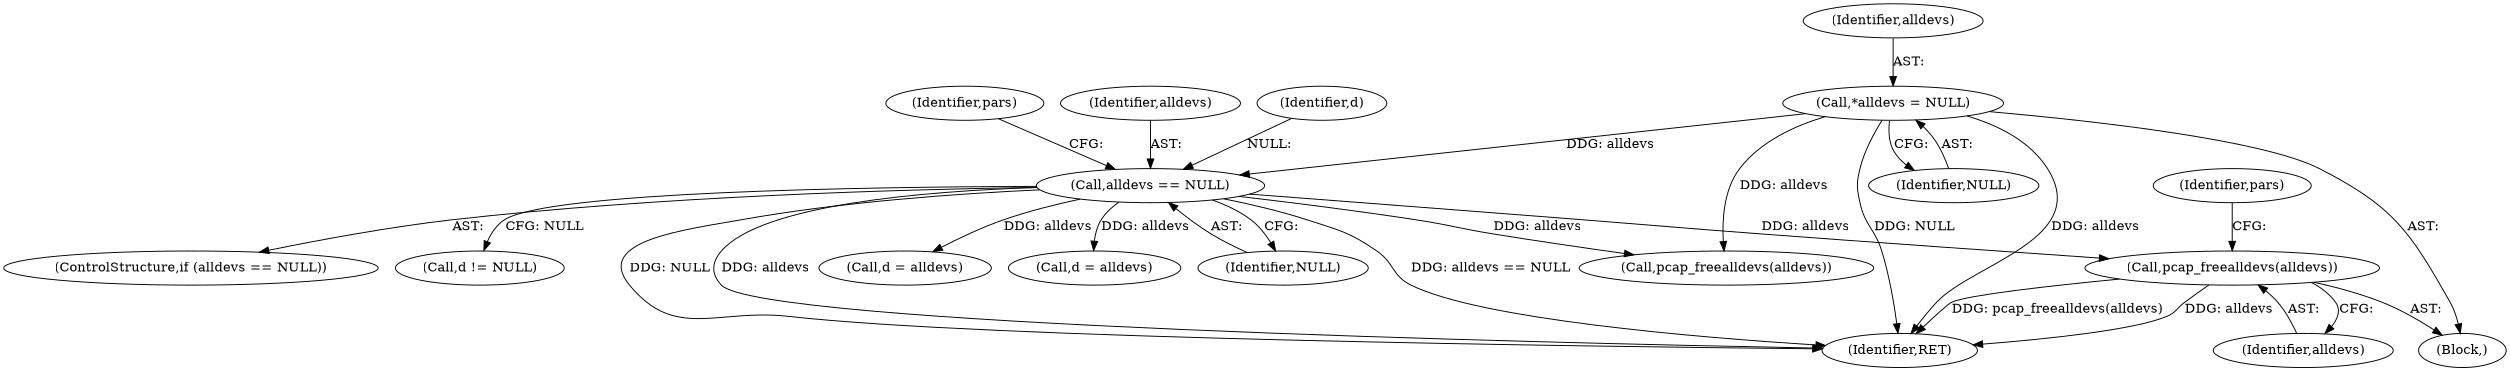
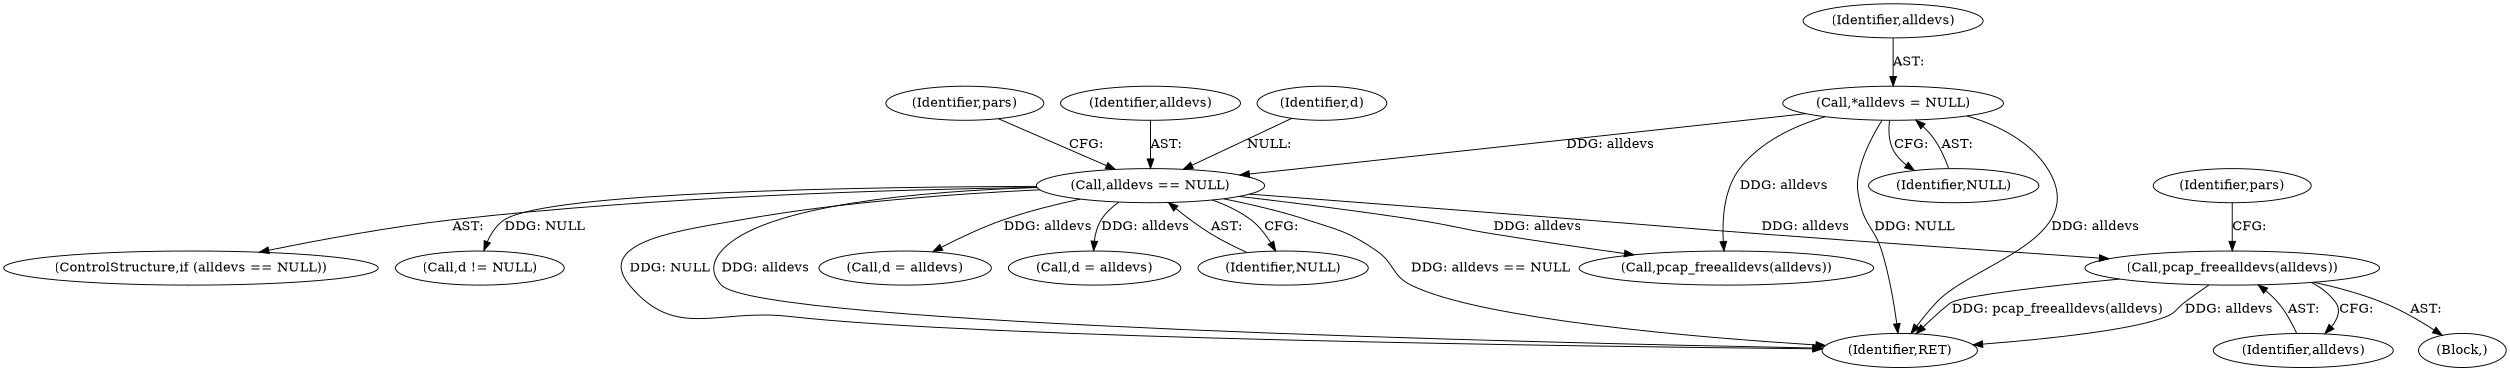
edge "(Call,*alldevs = NULL)" -> "(Block,)": removed, label "AST:"
edge "(Call,alldevs == NULL)" -> "(Call,d != NULL)": label "CFG: NULL" -> "DDG: NULL"
